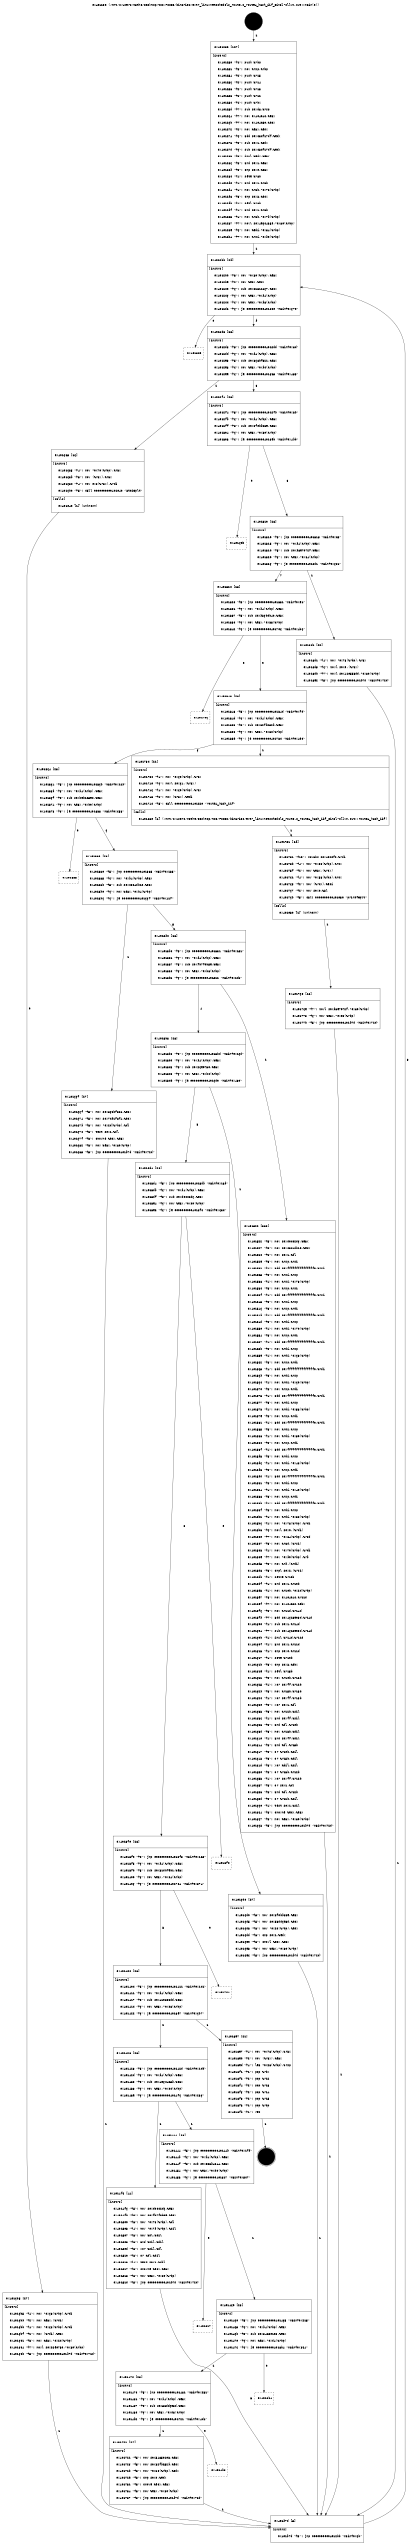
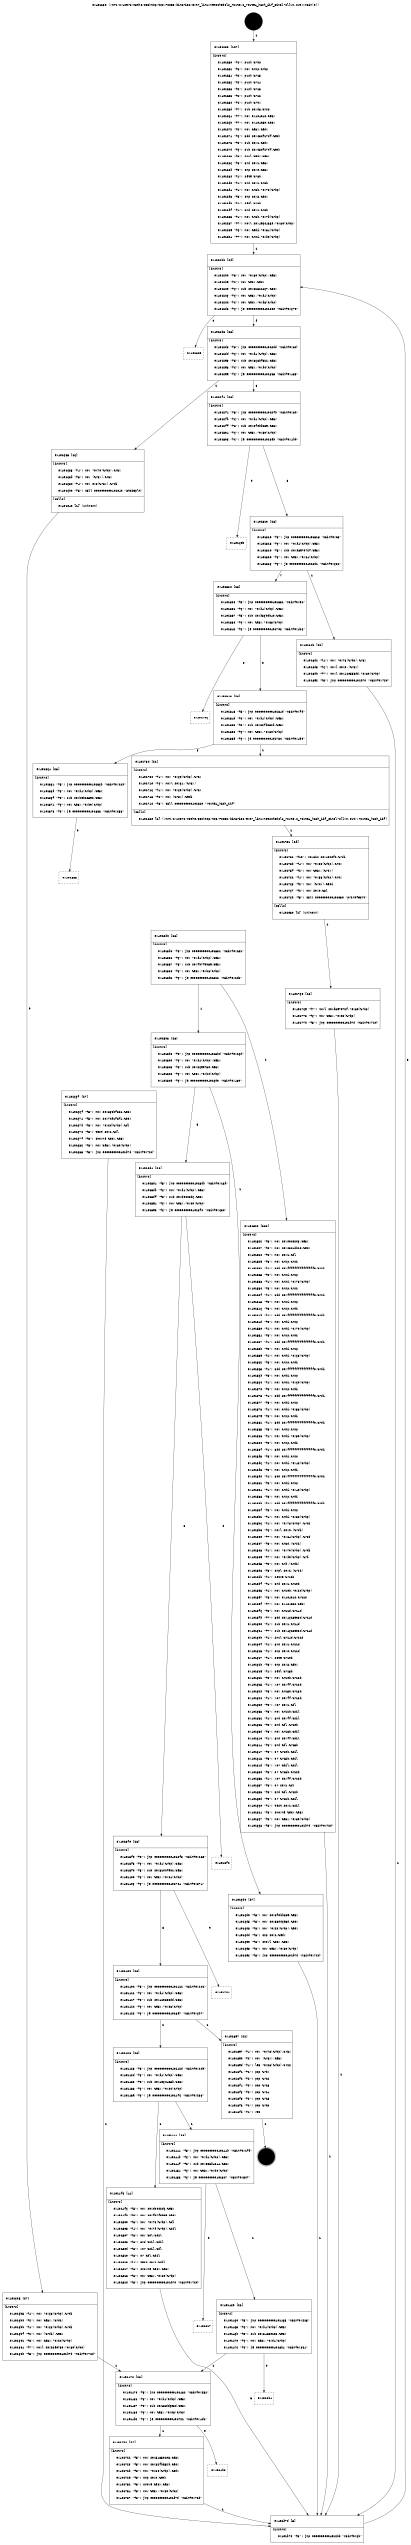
node "0x401380 [28]": removed
edge "0x4016b5 [27]" -> "0x40197d [5]": now "0x4016b5 [27]" -> "0x40147c [28]"
